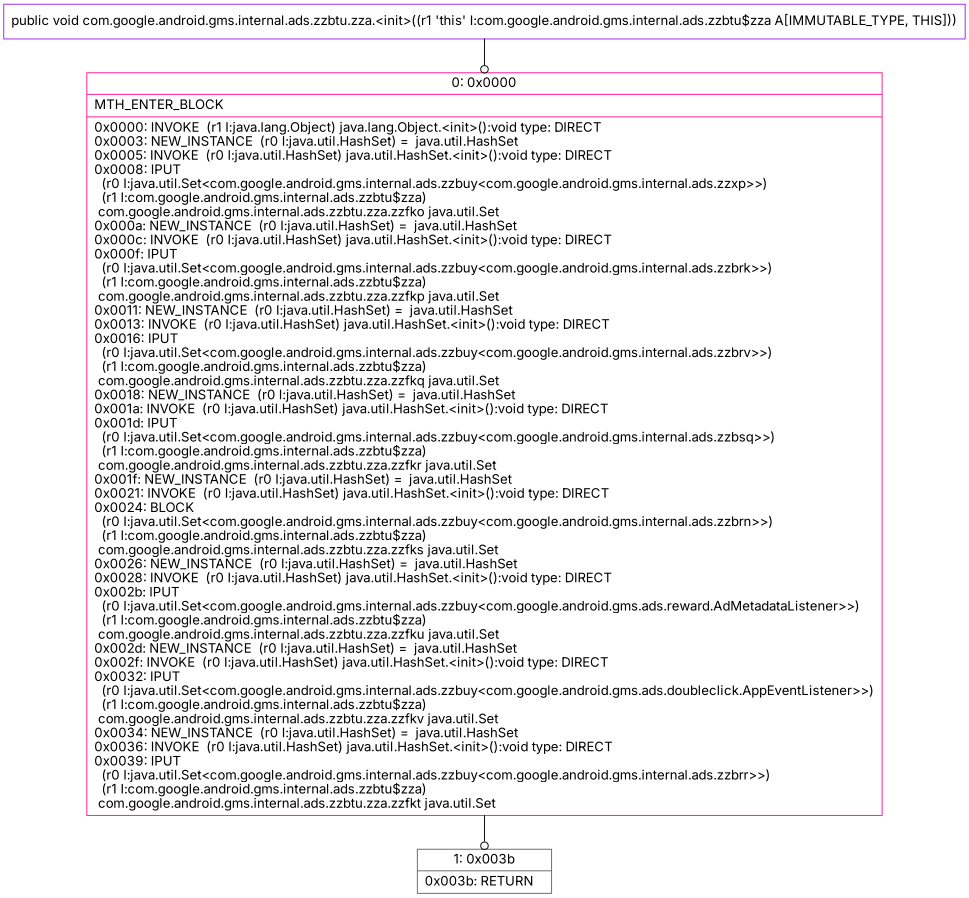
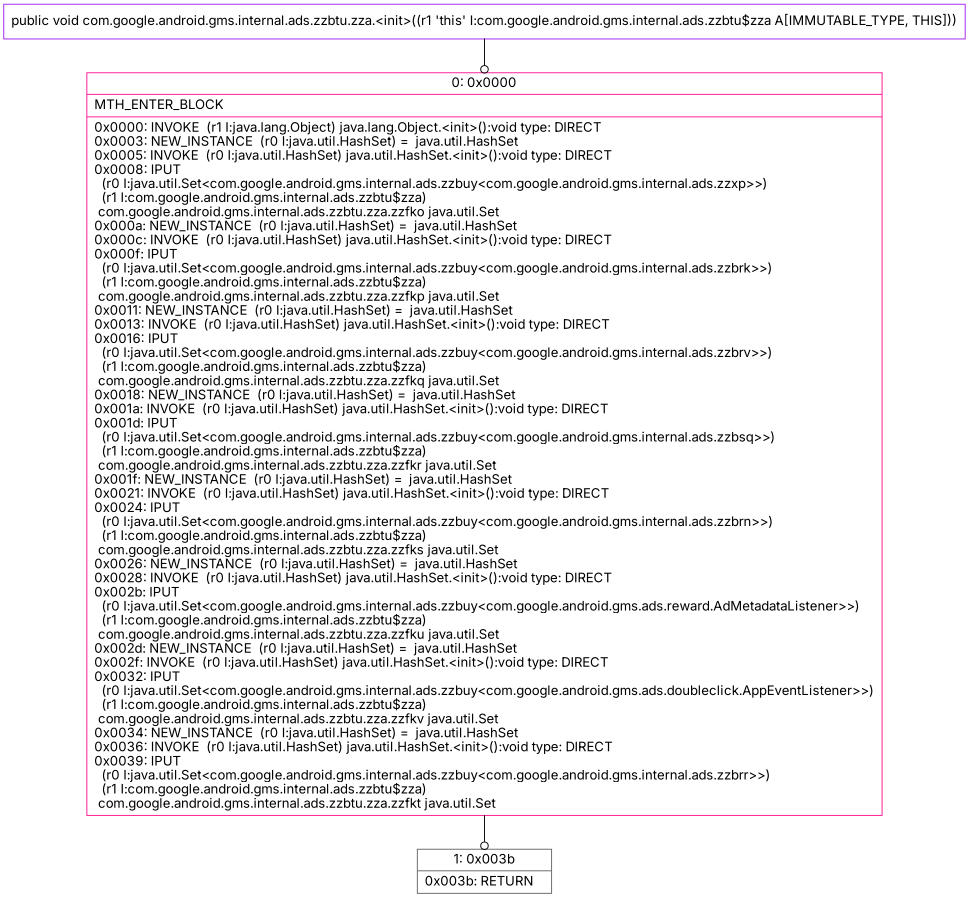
node "0: 0x0000": text "0x0024: BLOCK" -> "0x0024: IPUT"
